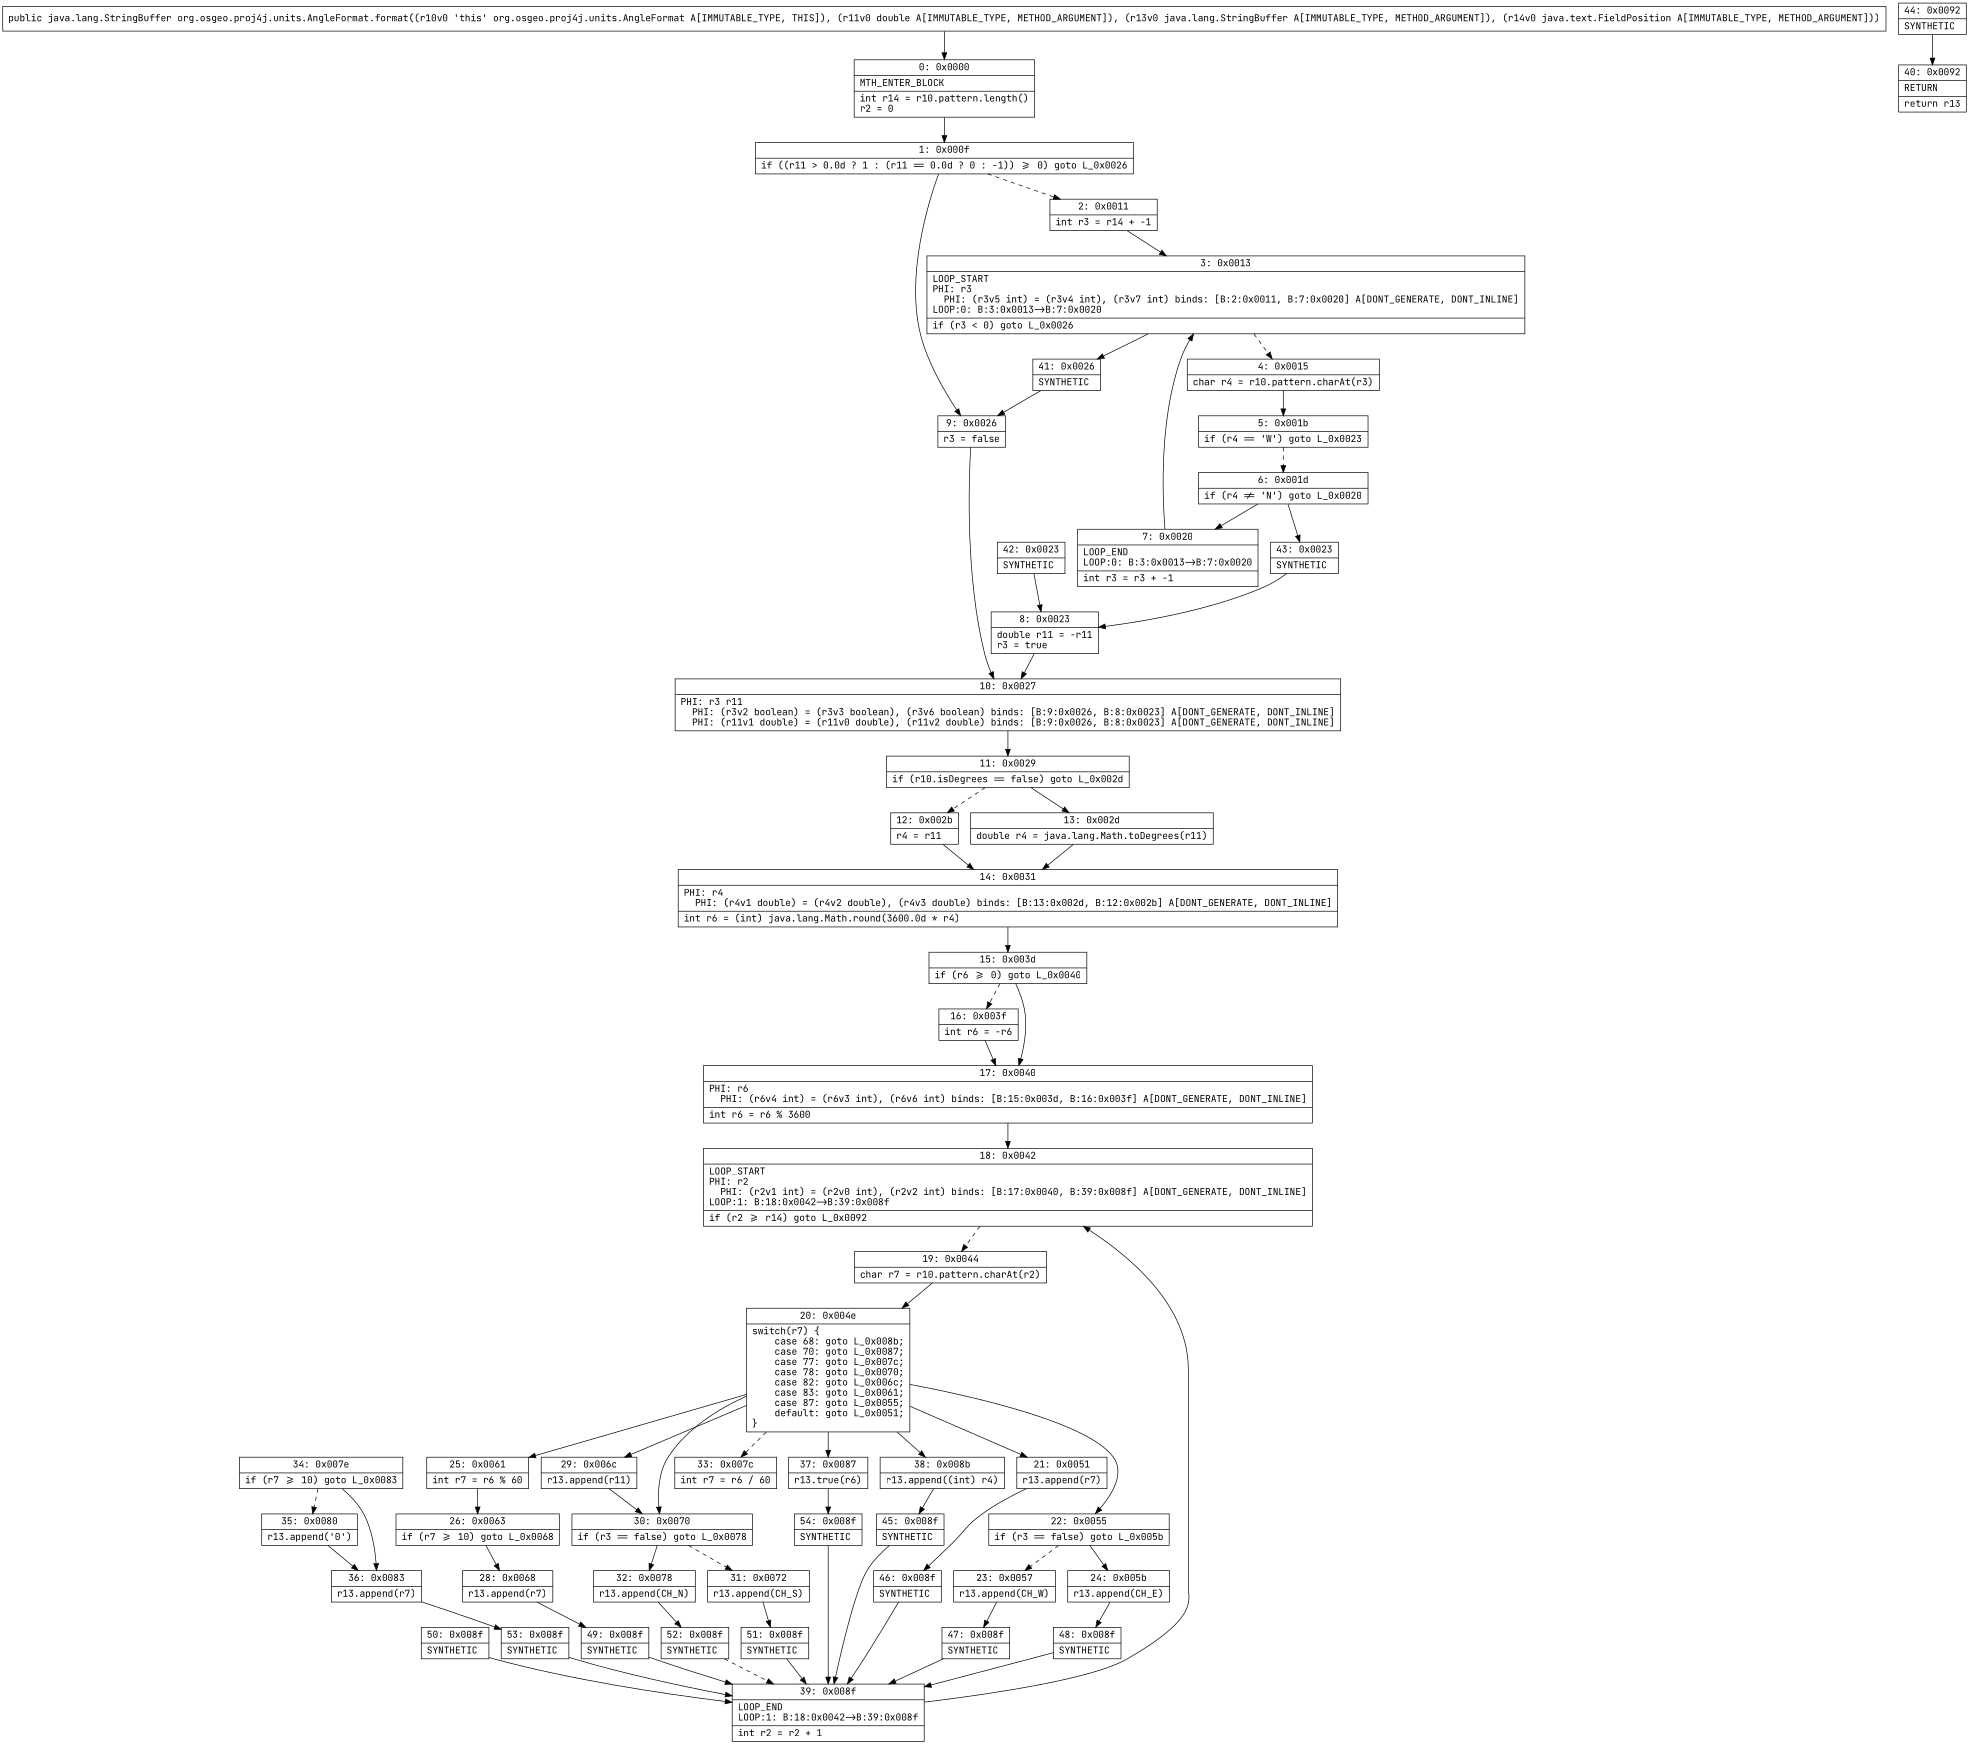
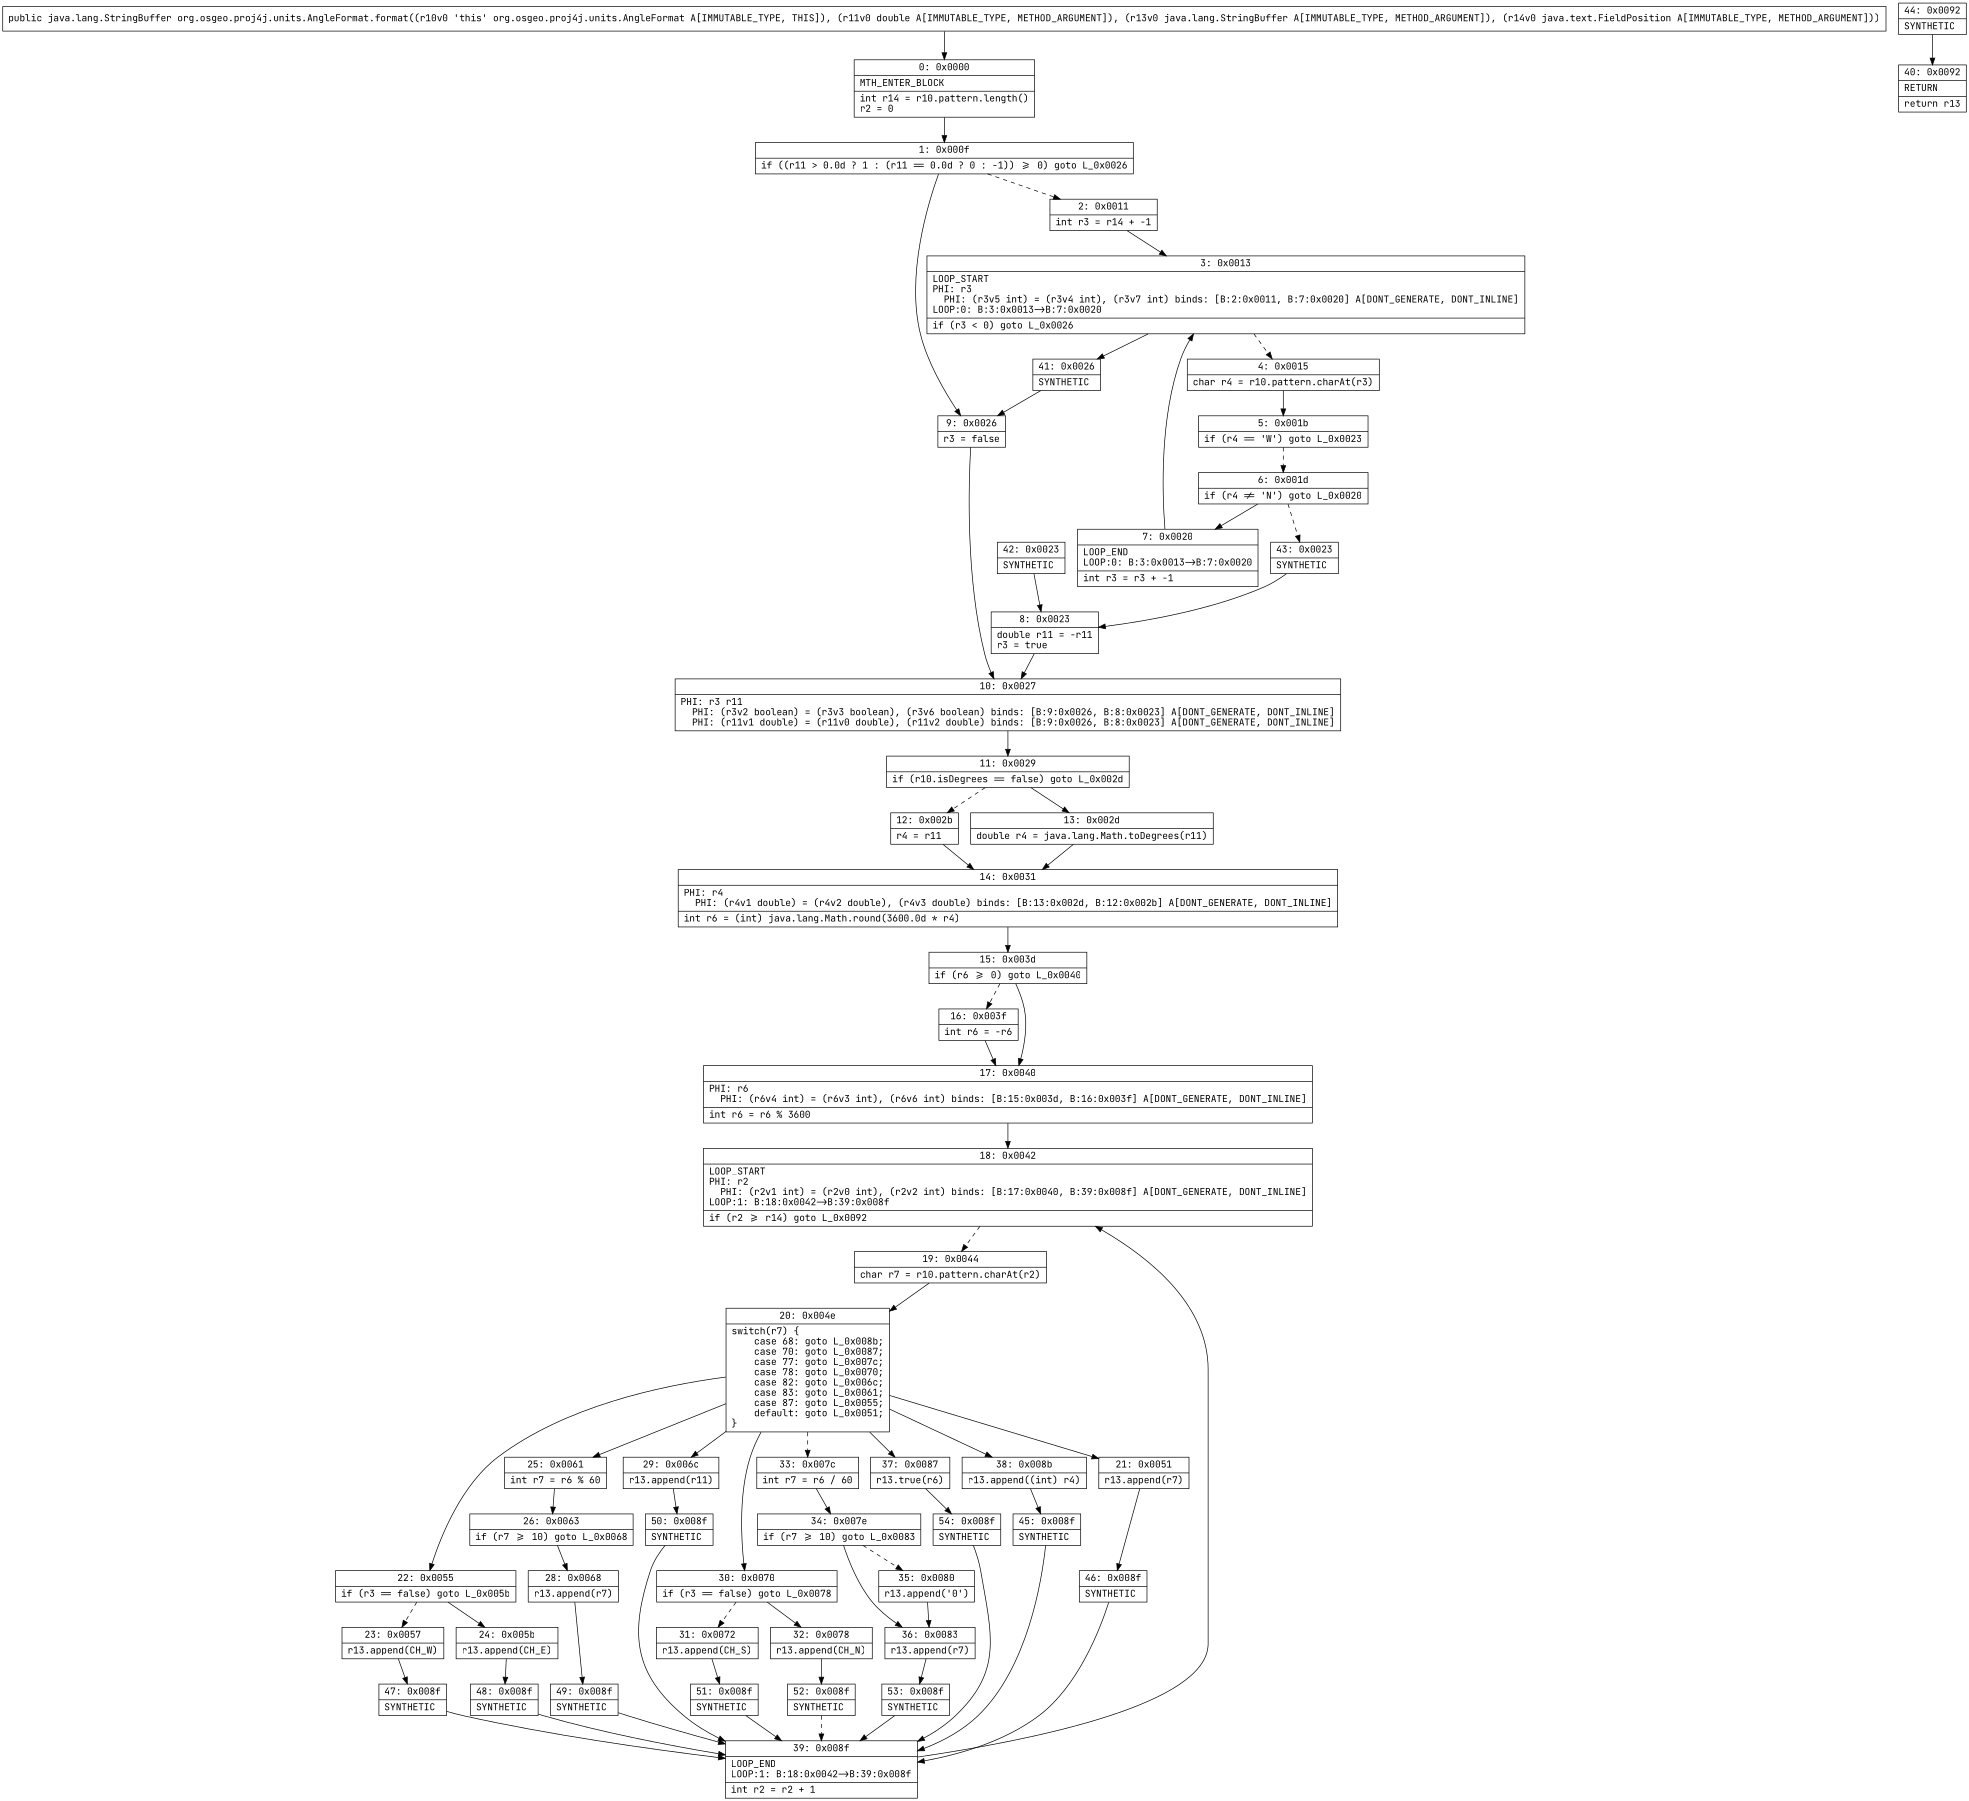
edge "6: 0x001d" -> "43: 0x0023": style solid -> dashed
edge "33: 0x007c" -> "34: 0x007e": added
edge "29: 0x006c" -> "30: 0x0070": now "29: 0x006c" -> "50: 0x008f"
